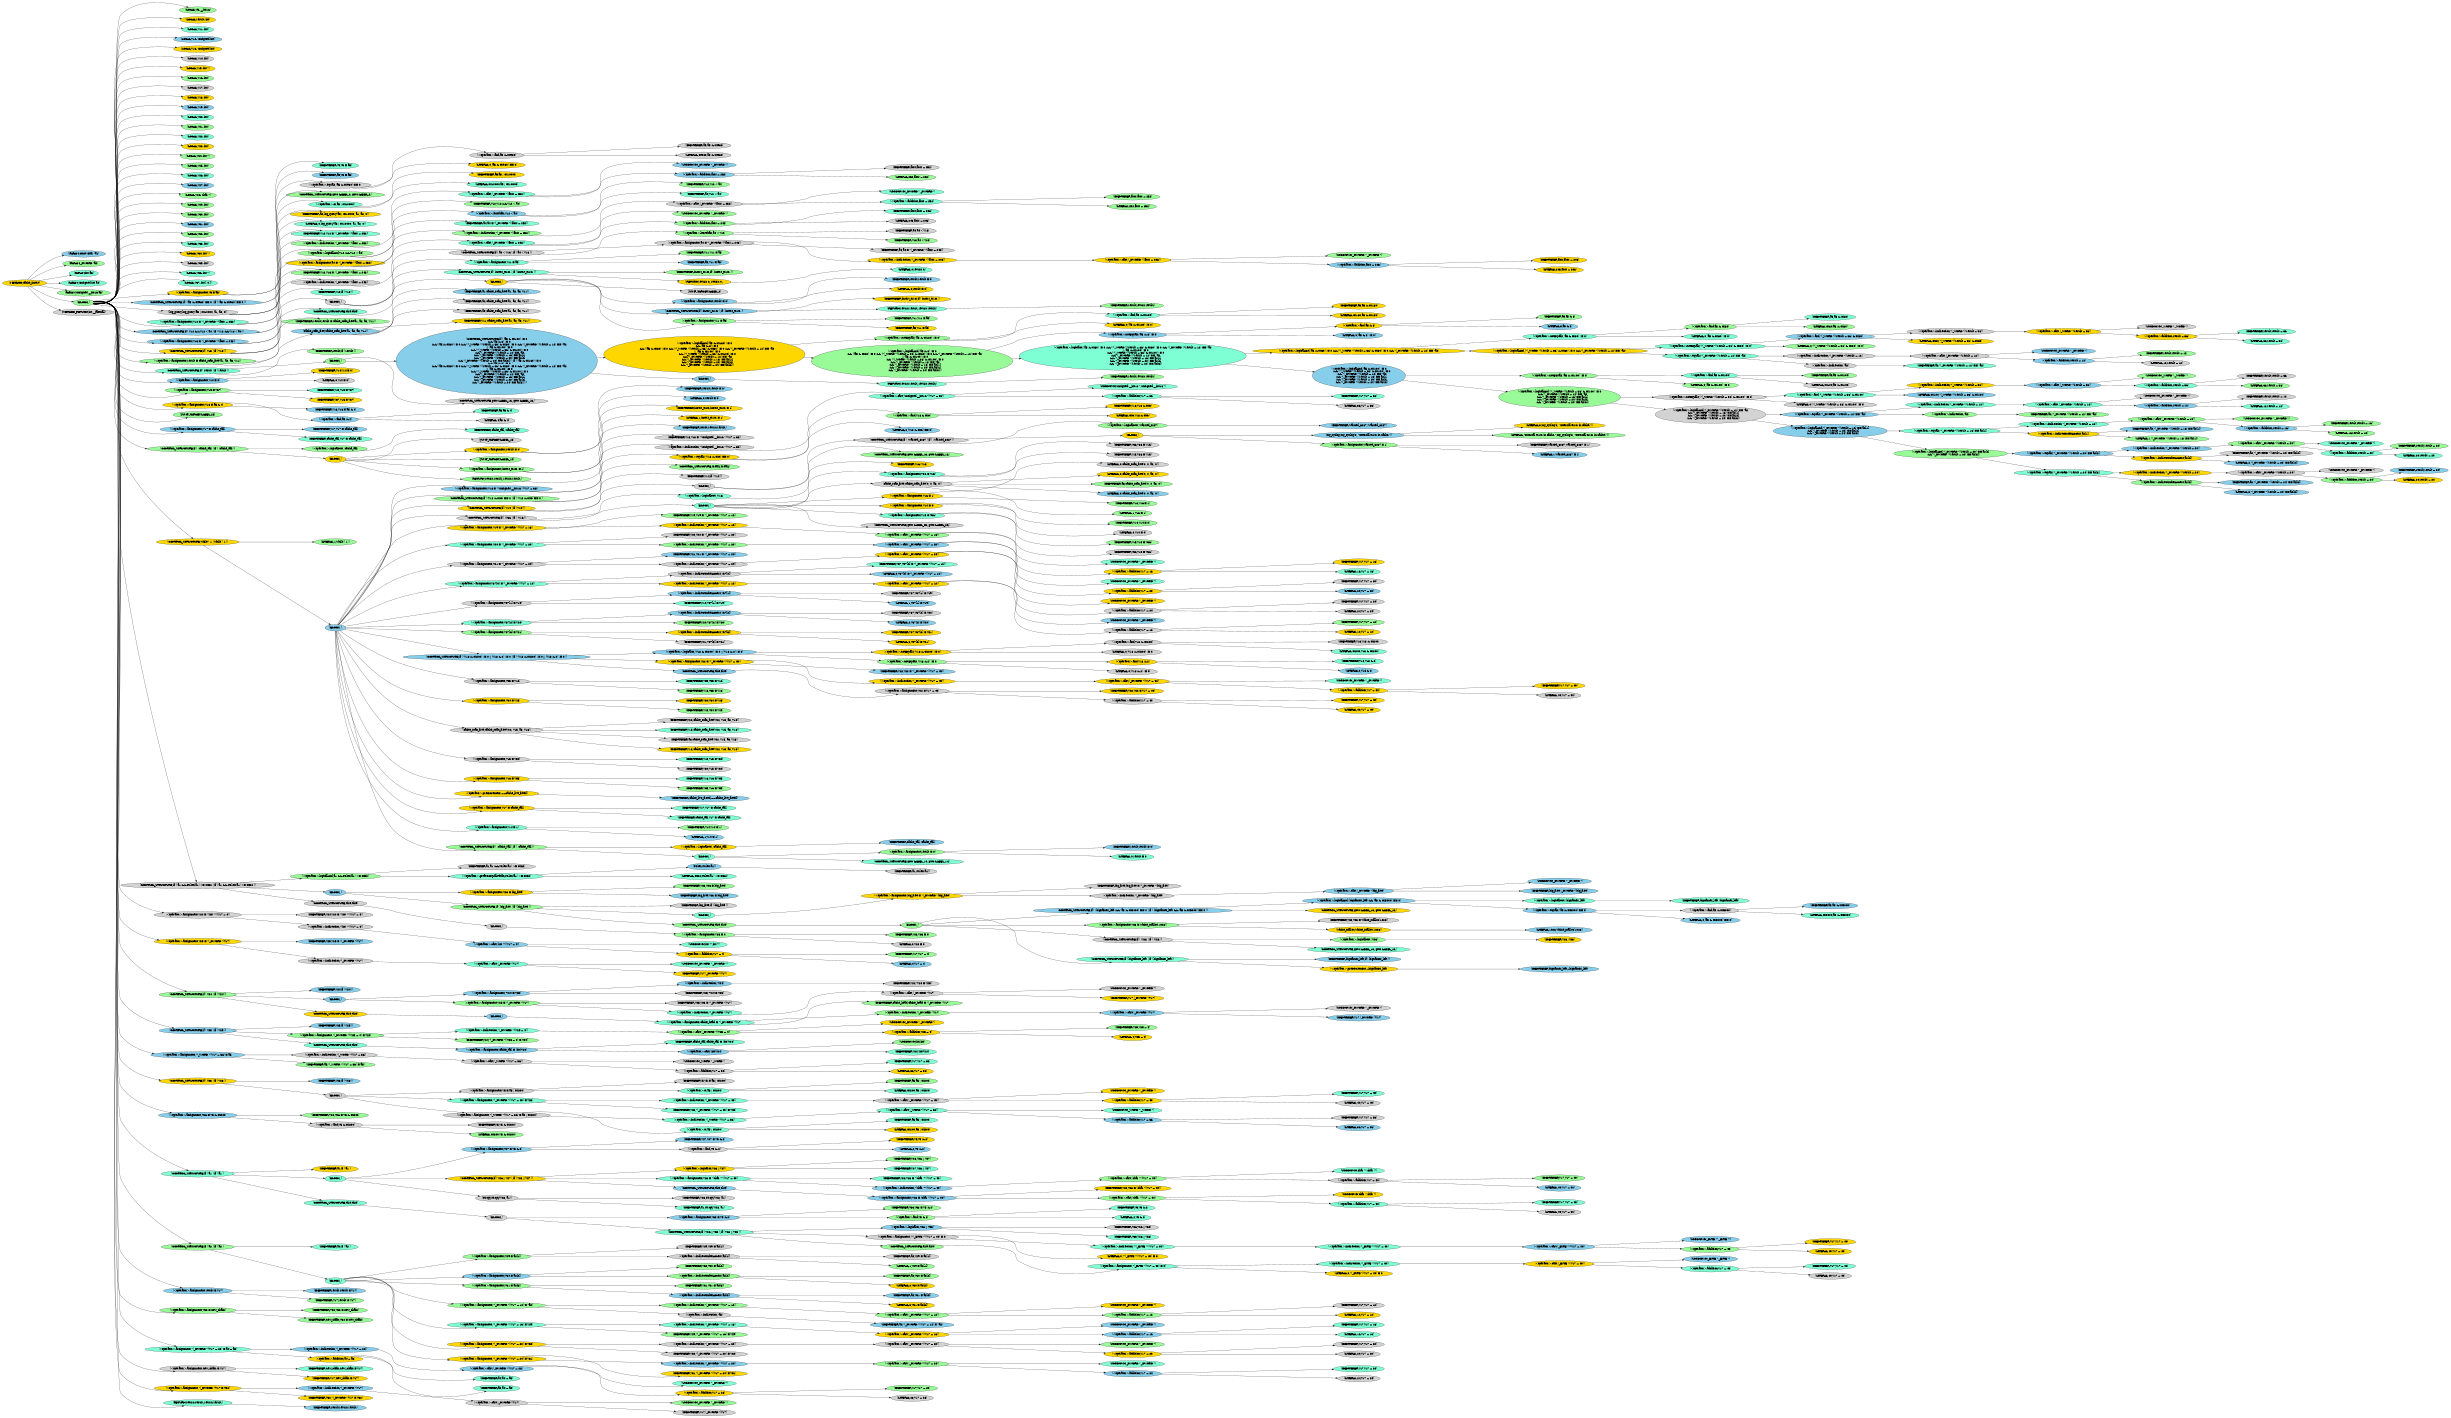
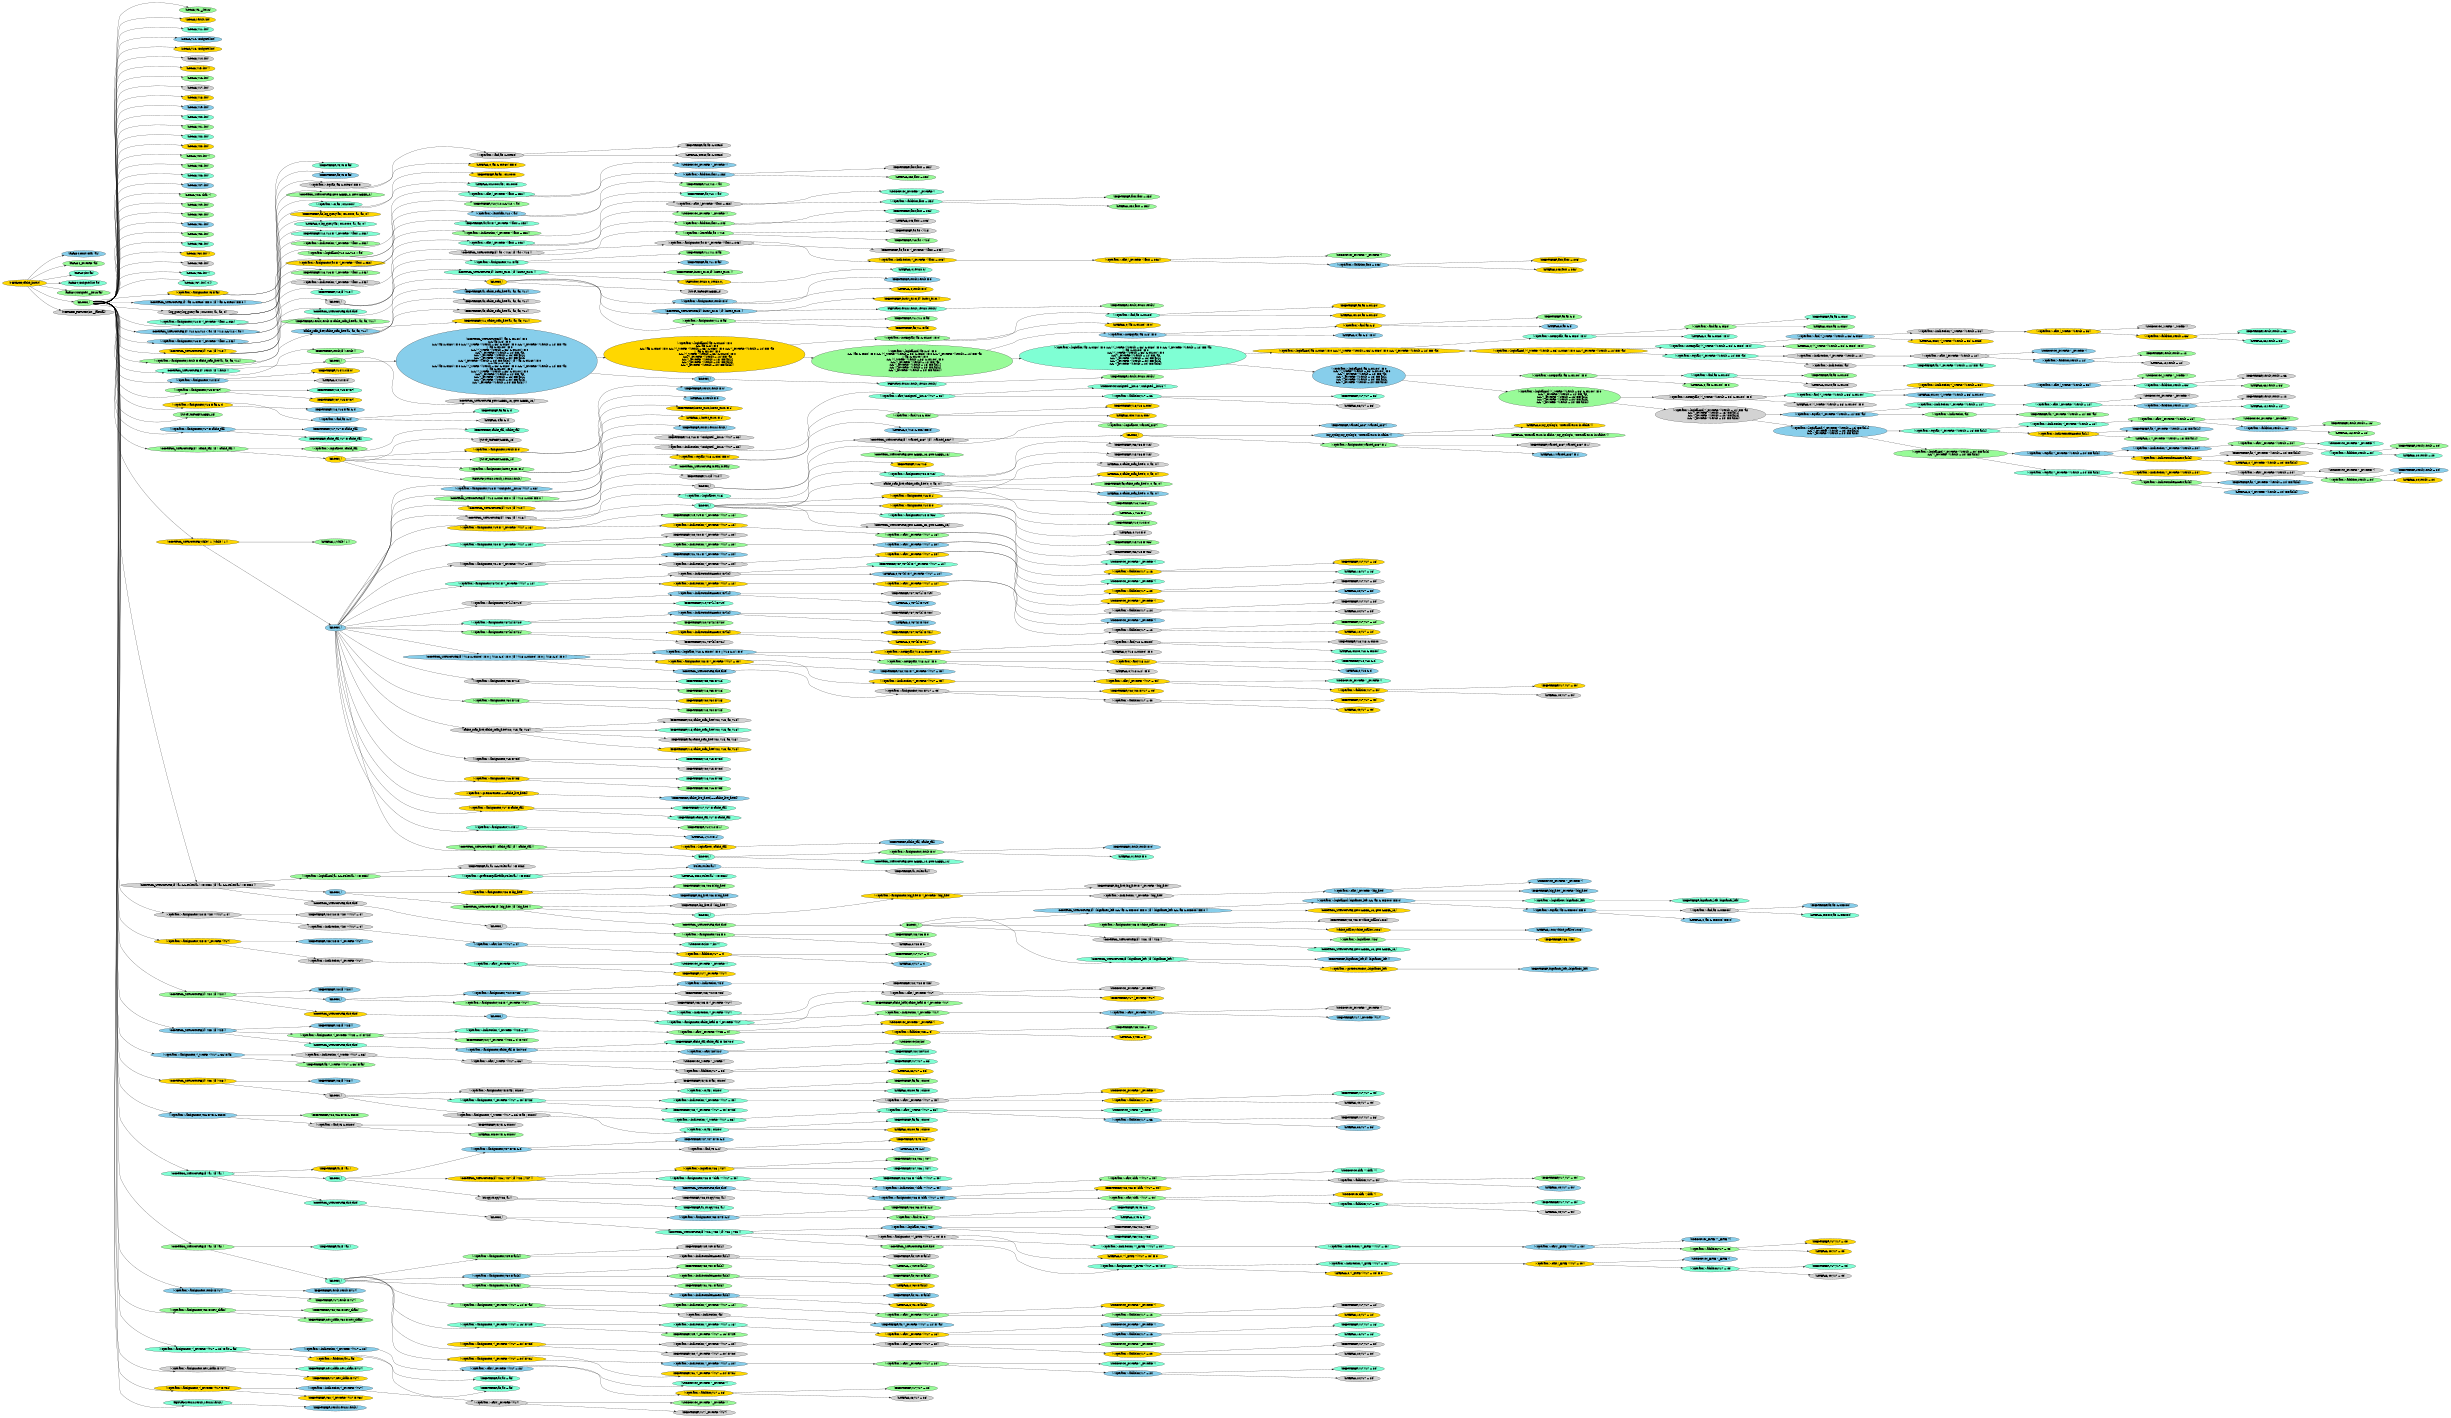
node "(LITERAL,2,*(_DWORD *)(result + 20) == a2[2])": fillcolor skyblue -> gold
node "(<operator>.assignment,v34 = v15)": fillcolor gold -> palegreen
